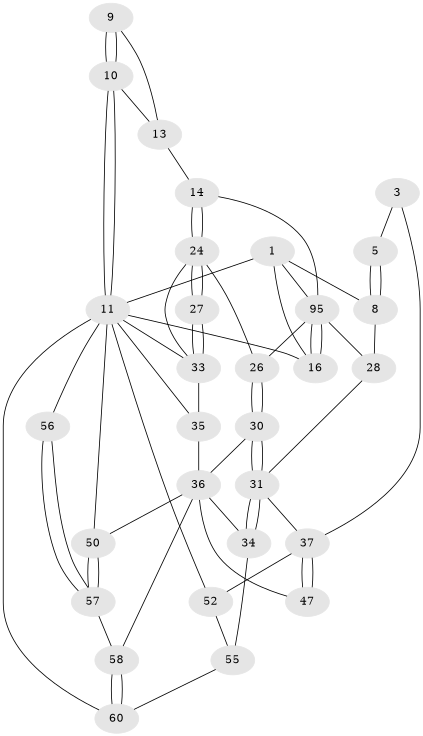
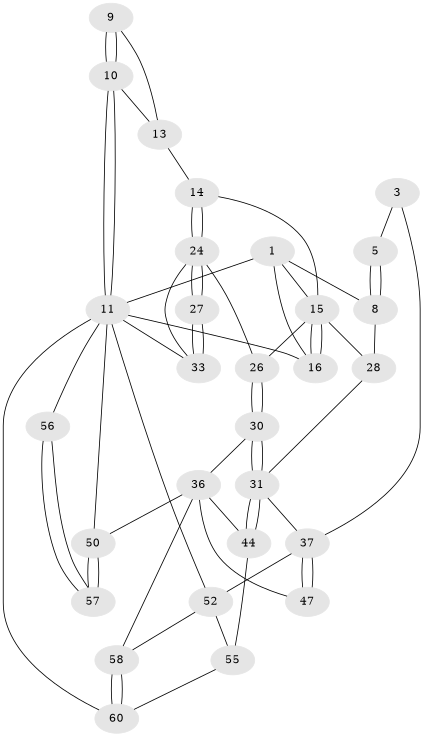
node "95": label "95" -> "15"
node "35": removed
node "34": label "34" -> "44"
edge "57" -- "58": now "52" -- "58"
